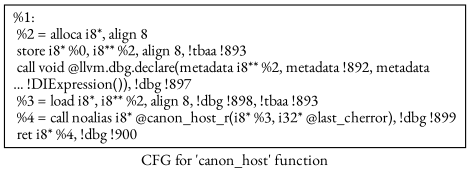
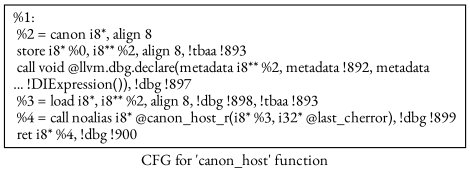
node "%1:": text "%2 = alloca i8*, align 8" -> "%2 = canon i8*, align 8"
